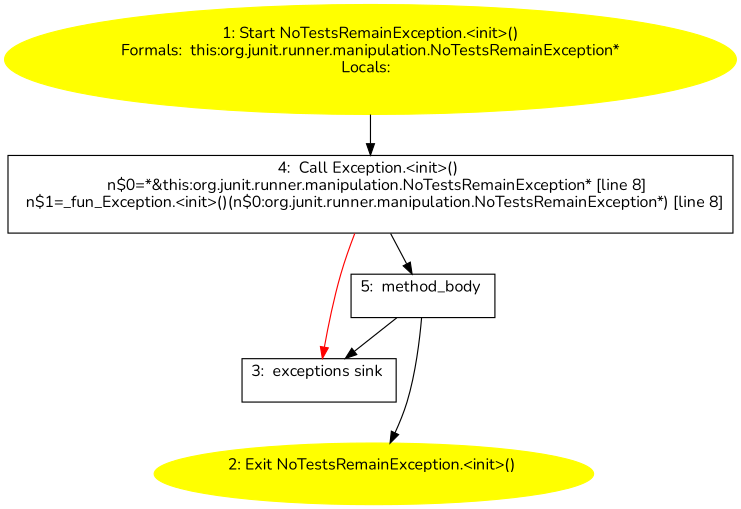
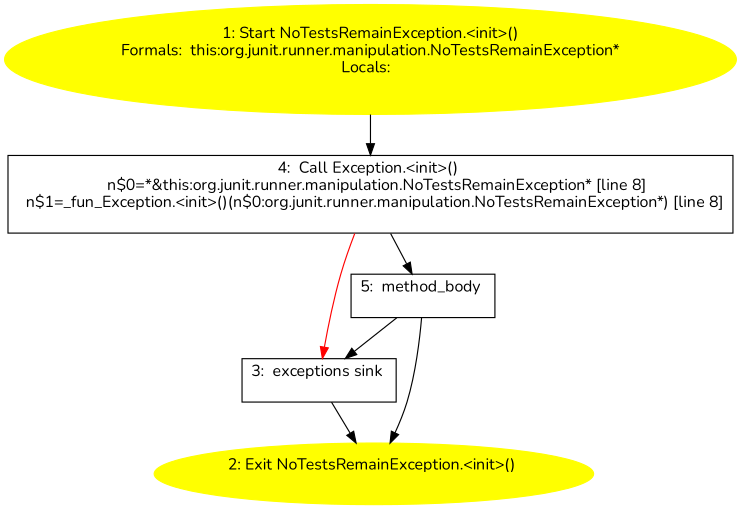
edge "3:  exceptions sink" -> "2: Exit NoTestsRemainException.<init>()": added
